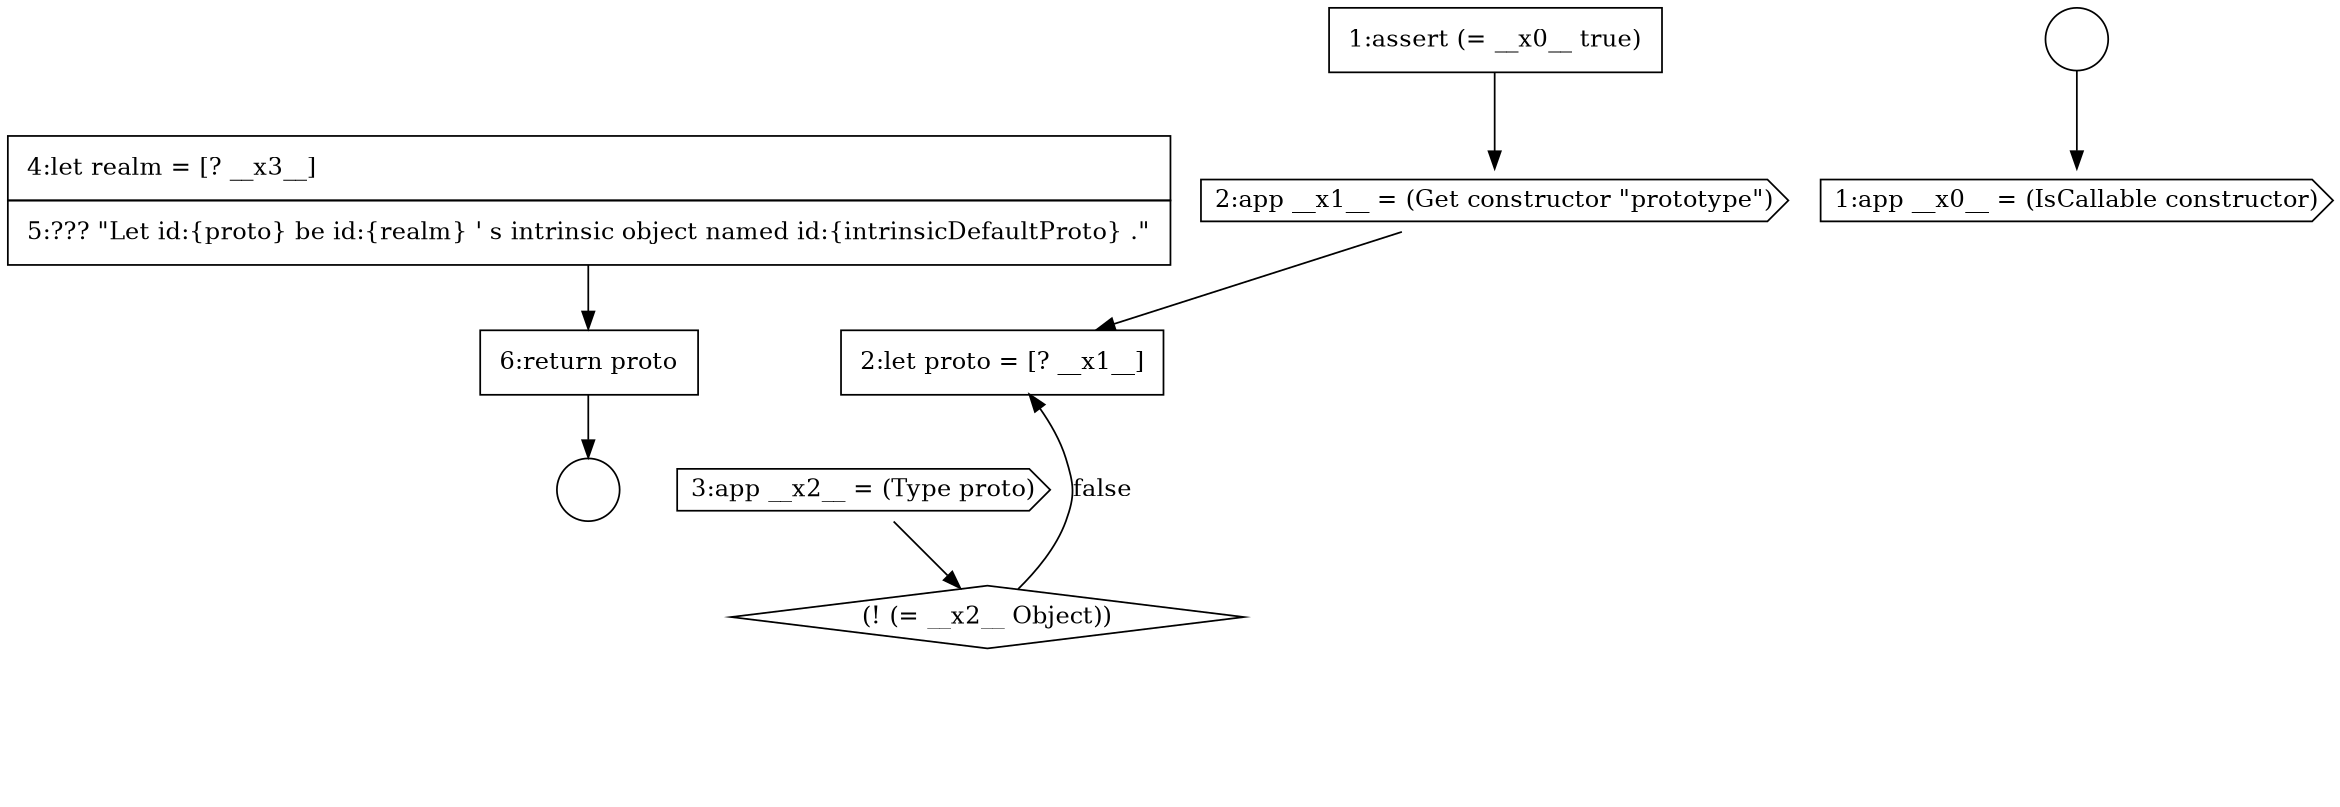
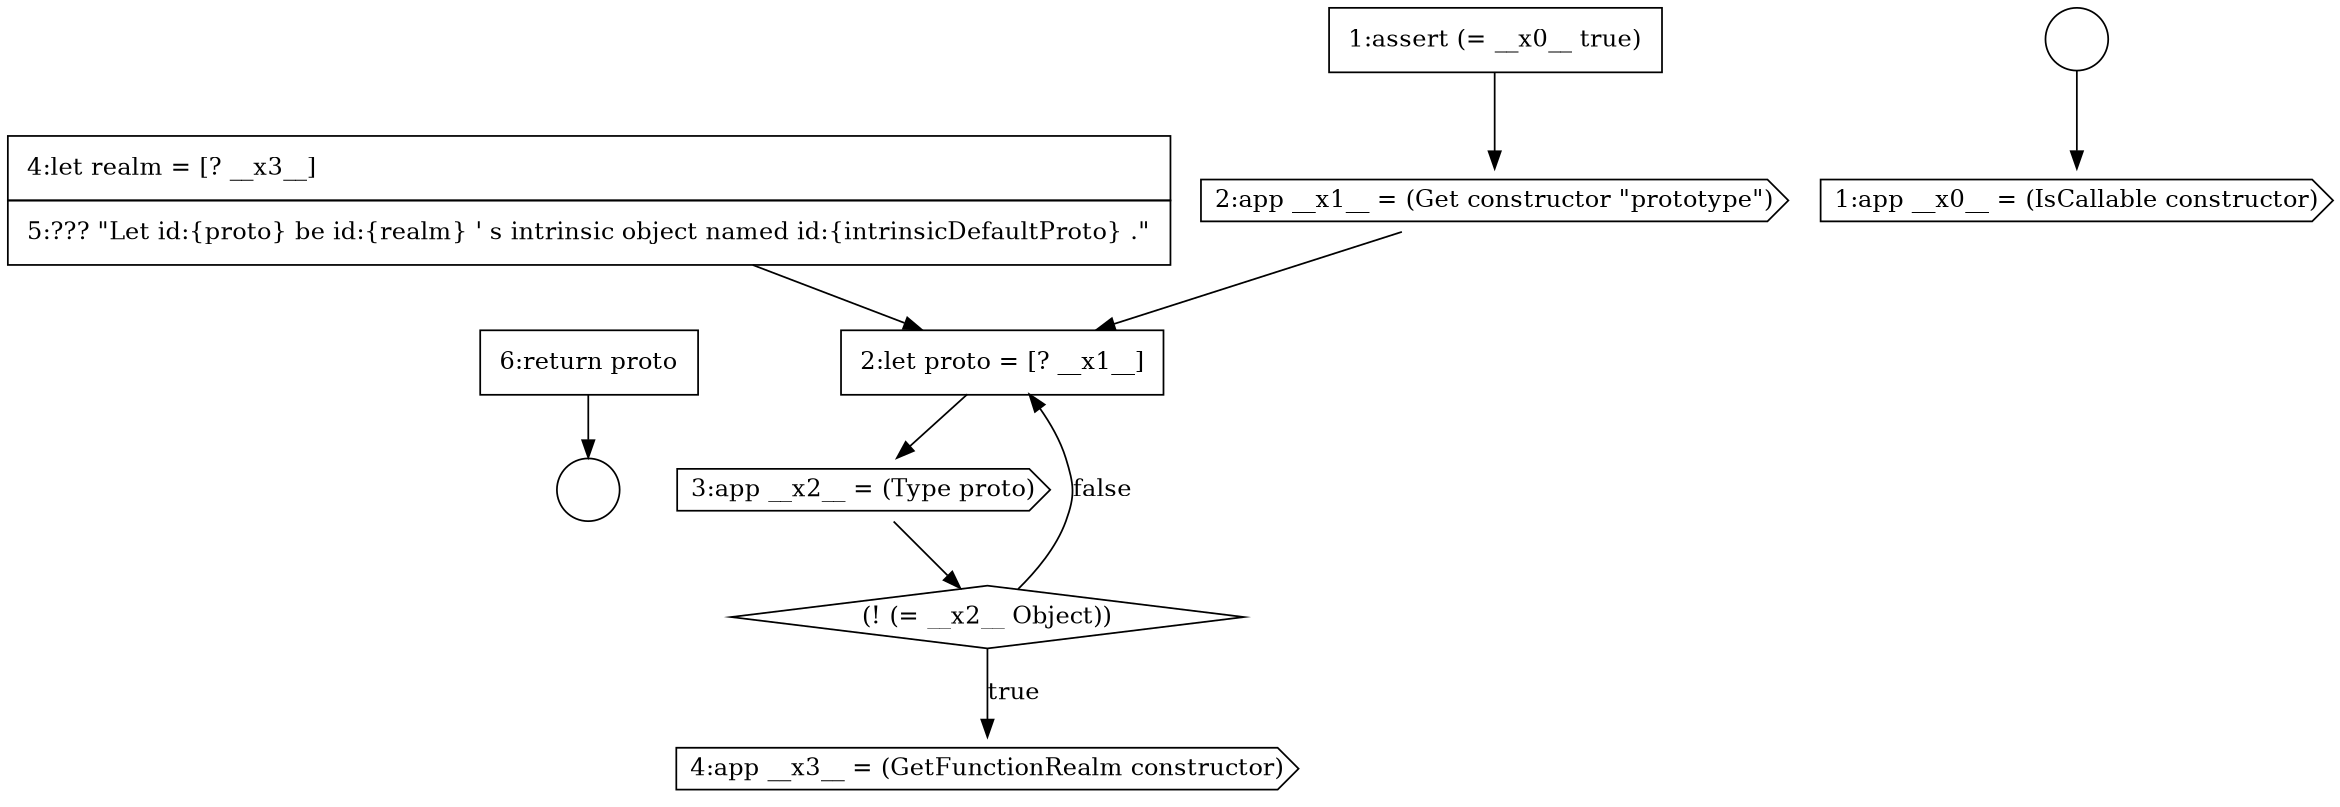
edge "4:let realm = [? __x3__]" -> "6:return proto": now "4:let realm = [? __x3__]" -> "2:let proto = [? __x1__]"
edge "2:let proto = [? __x1__]" -> "3:app __x2__ = (Type proto)": added
node "4:app __x3__ = (GetFunctionRealm constructor)": added
